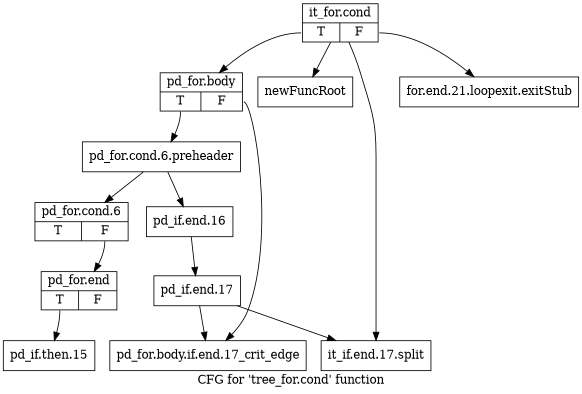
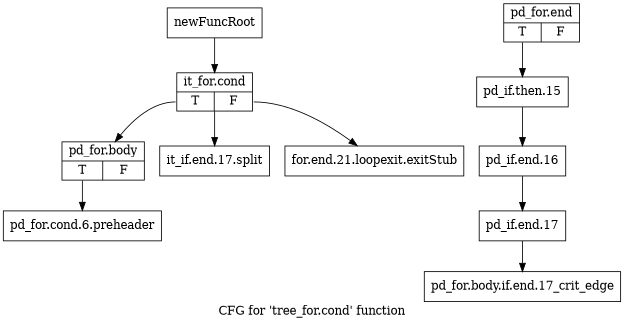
edge "it_for.cond" -> "newFuncRoot": reversed
edge "pd_for.cond.6.preheader" -> "pd_if.end.16": now "pd_if.then.15" -> "pd_if.end.16"
edge "pd_for.body" -> "pd_for.body.if.end.17_crit_edge": removed
node "pd_for.cond.6": removed
edge "pd_if.end.17" -> "it_if.end.17.split": removed
